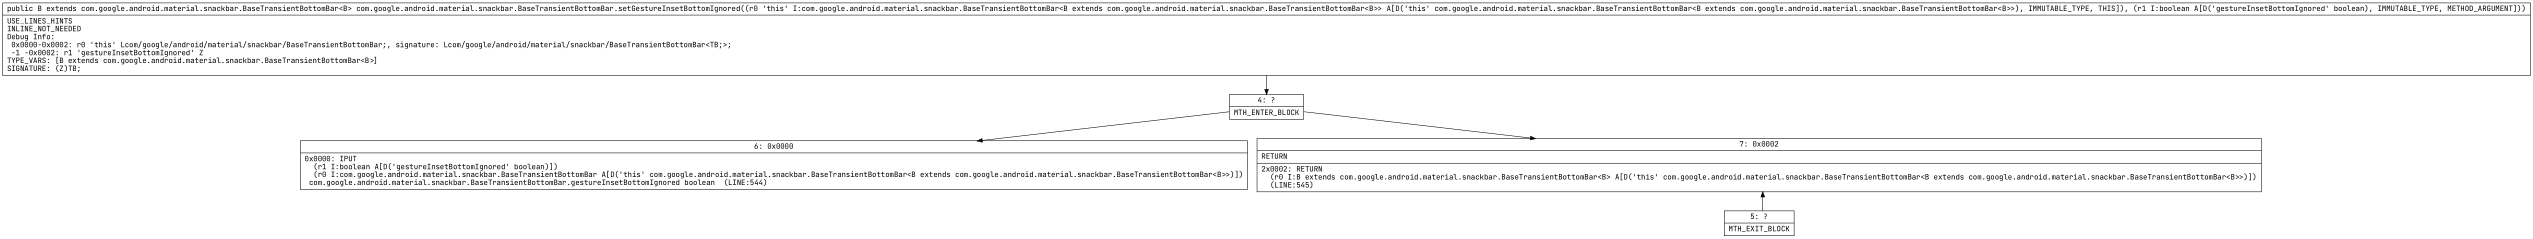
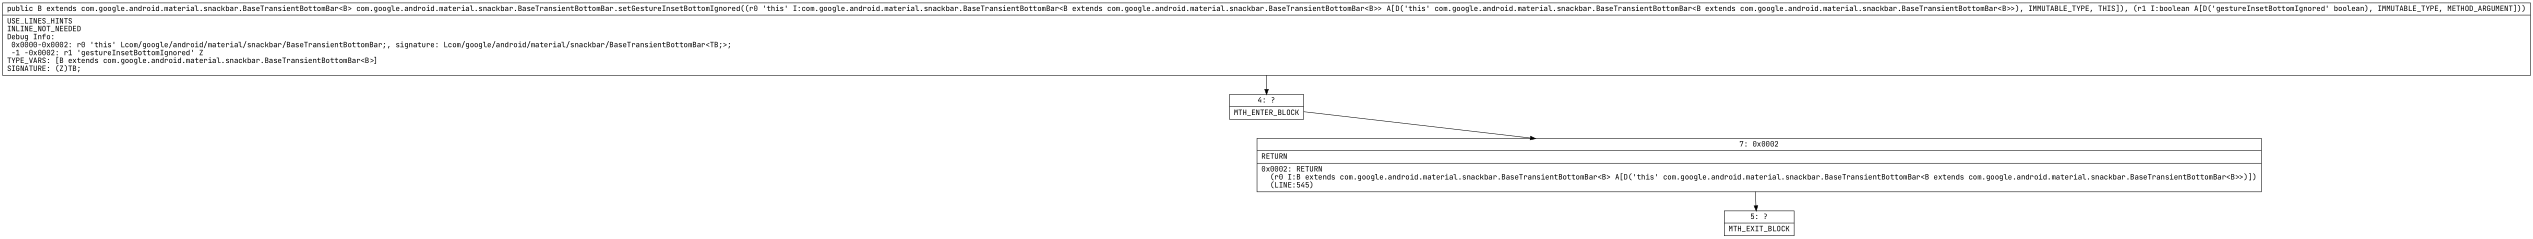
node "6: 0x0000": removed
node "7: 0x0002": text "2x0002: RETURN" -> "0x0002: RETURN"
edge "5: ?" -> "7: 0x0002": reversed
